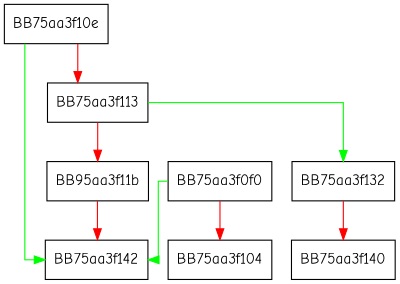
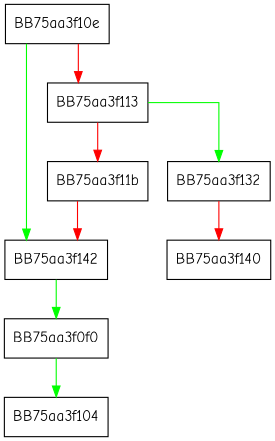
node "BB95aa3f11b": label "BB95aa3f11b" -> "BB75aa3f11b"
edge "BB75aa3f0f0" -> "BB75aa3f104": color red -> green
edge "BB75aa3f0f0" -> "BB75aa3f142": reversed
